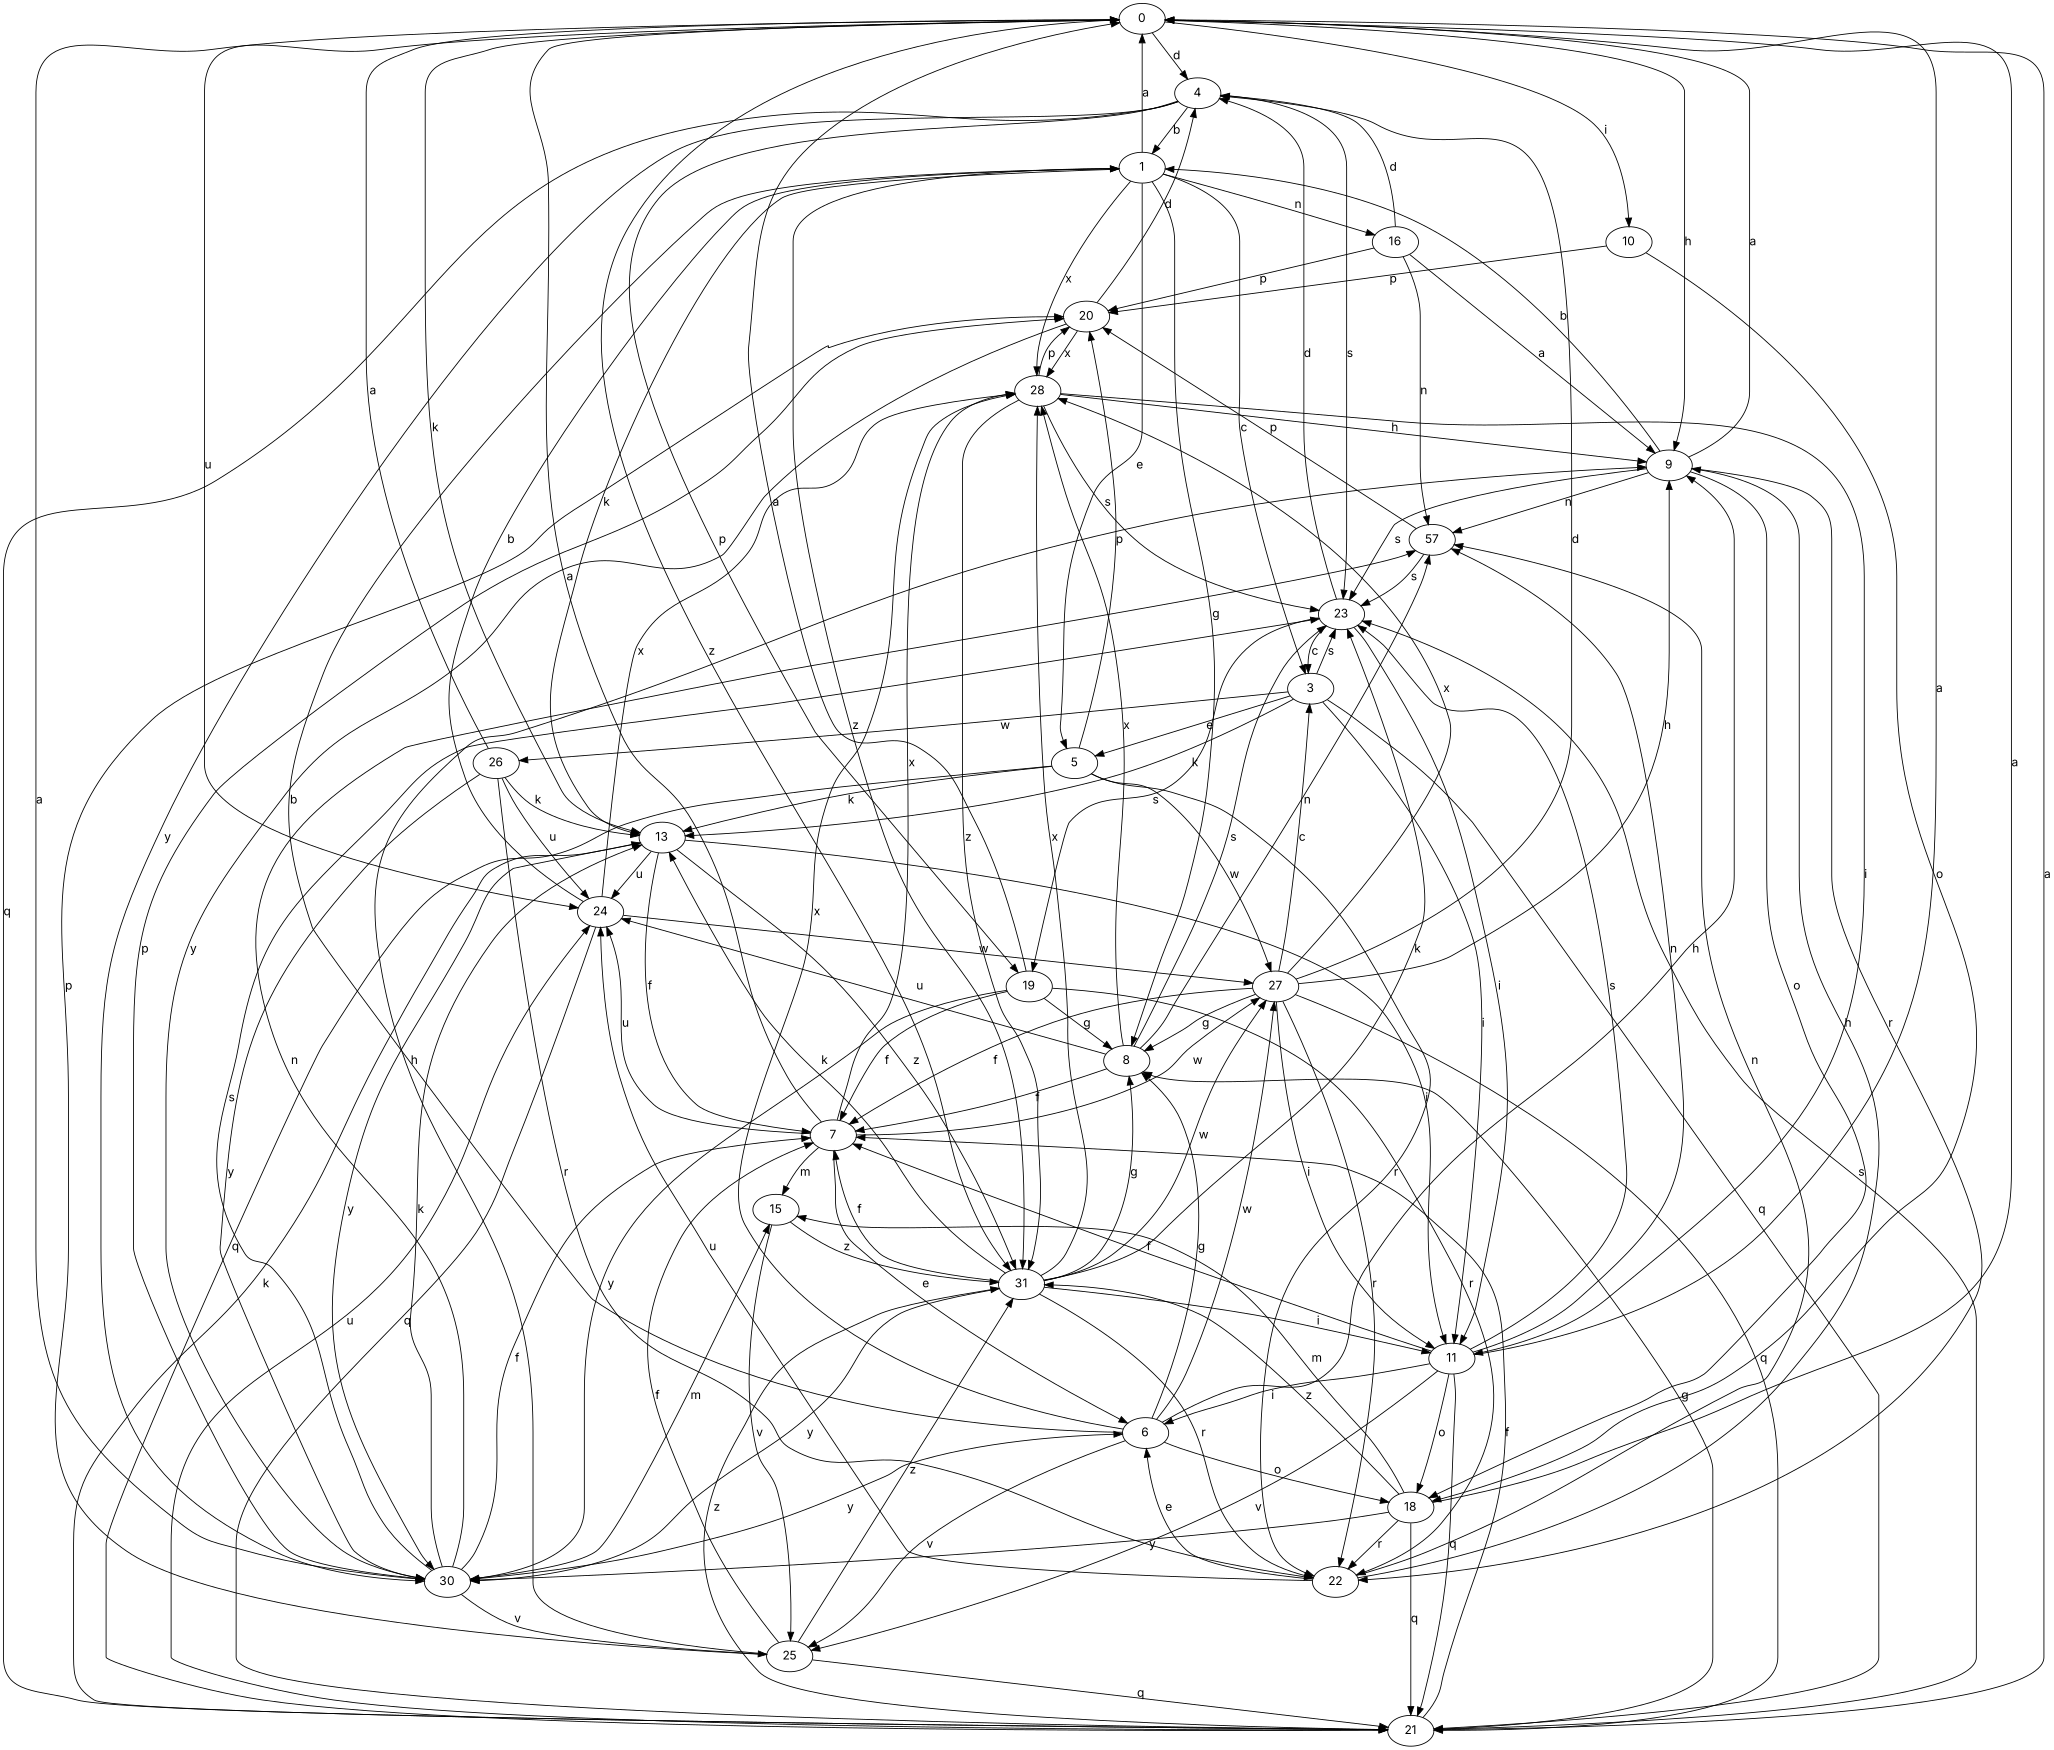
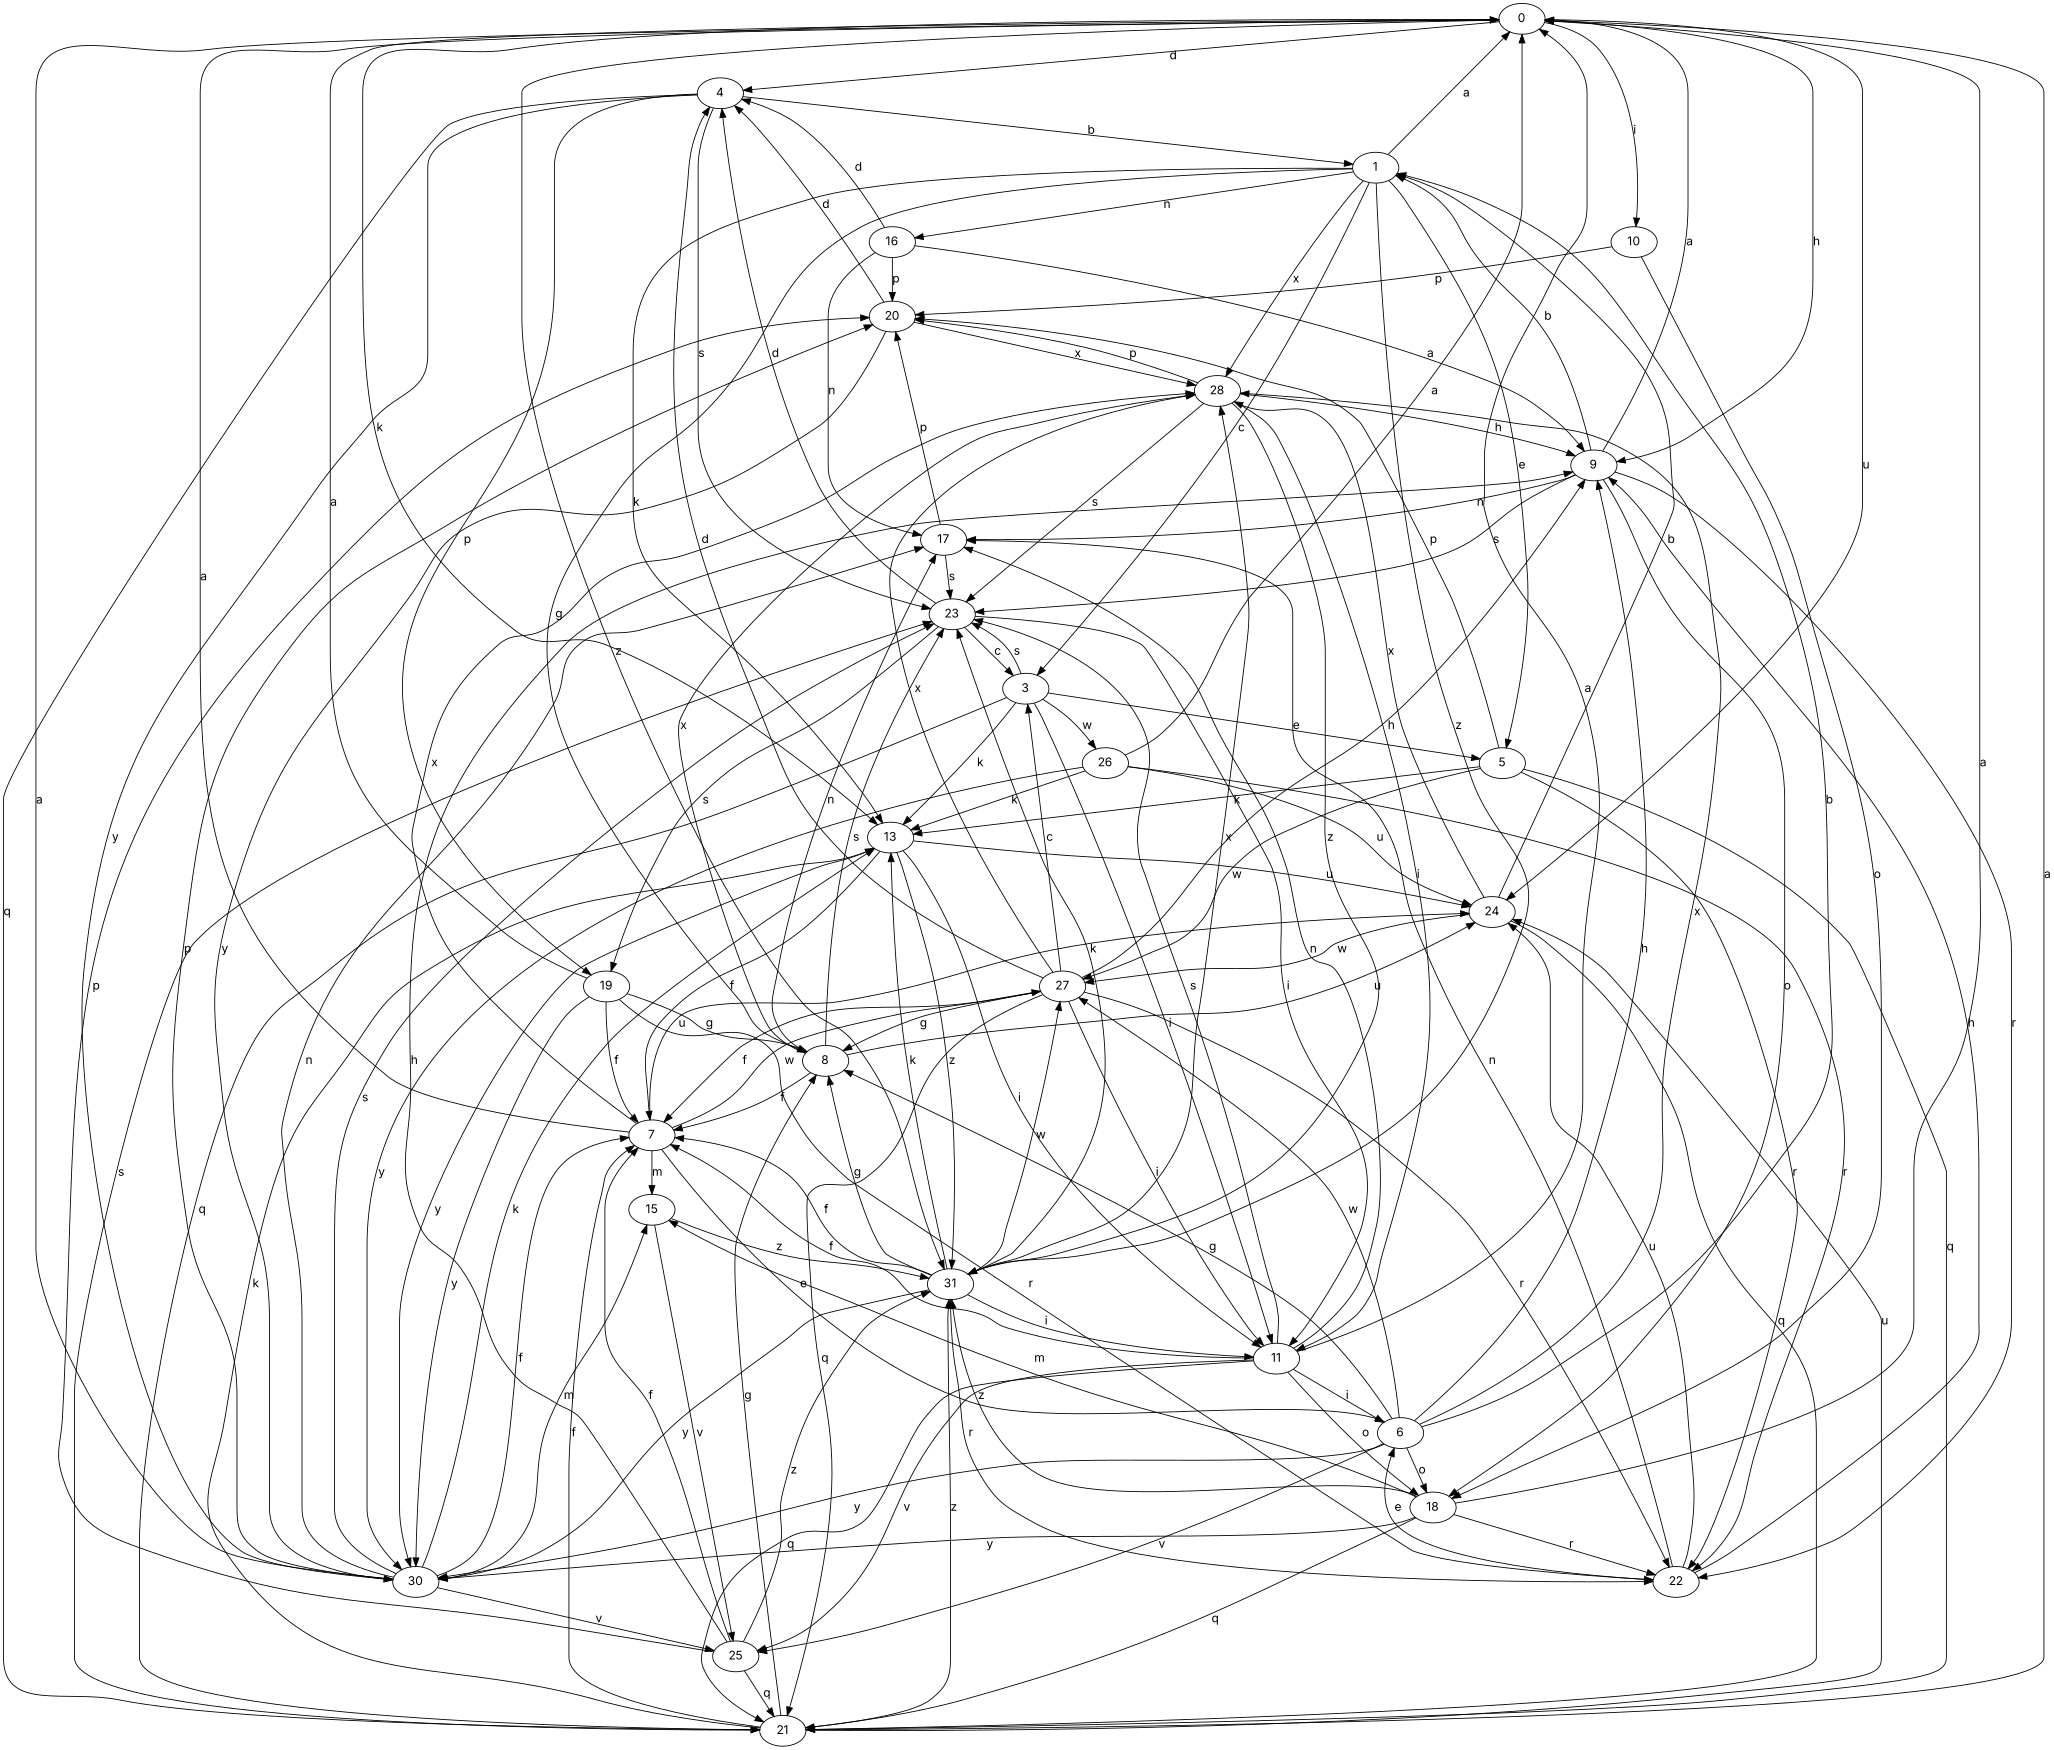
node "57": label "57" -> "17"
edge "30" -> "6": reversed
